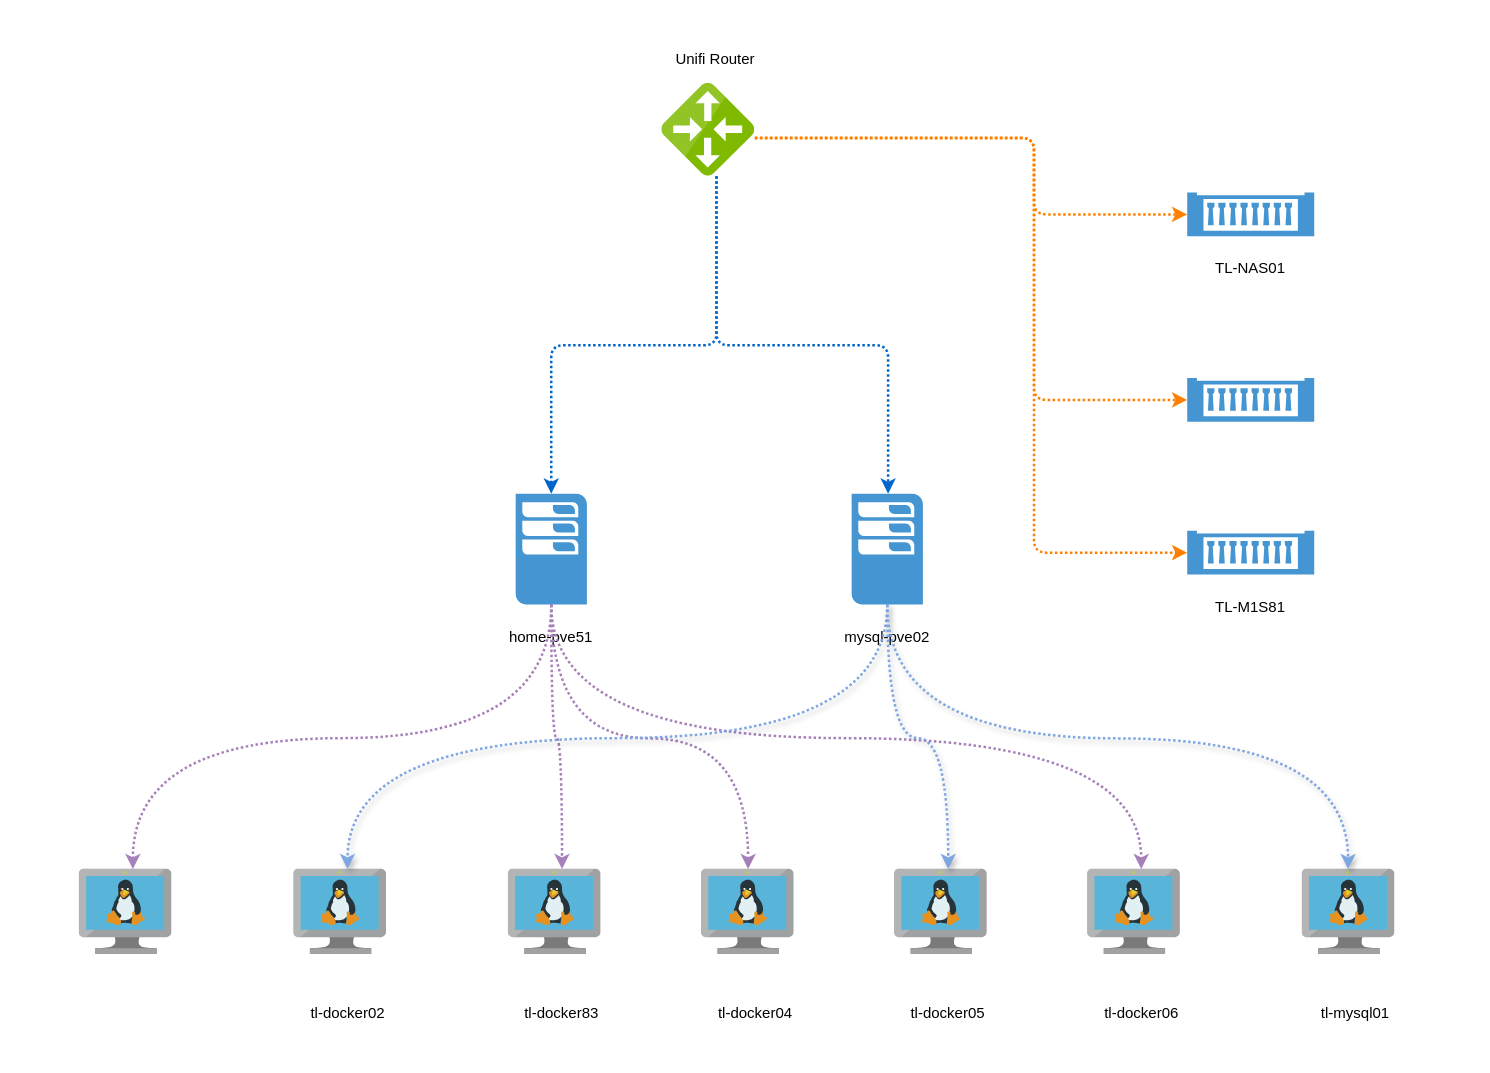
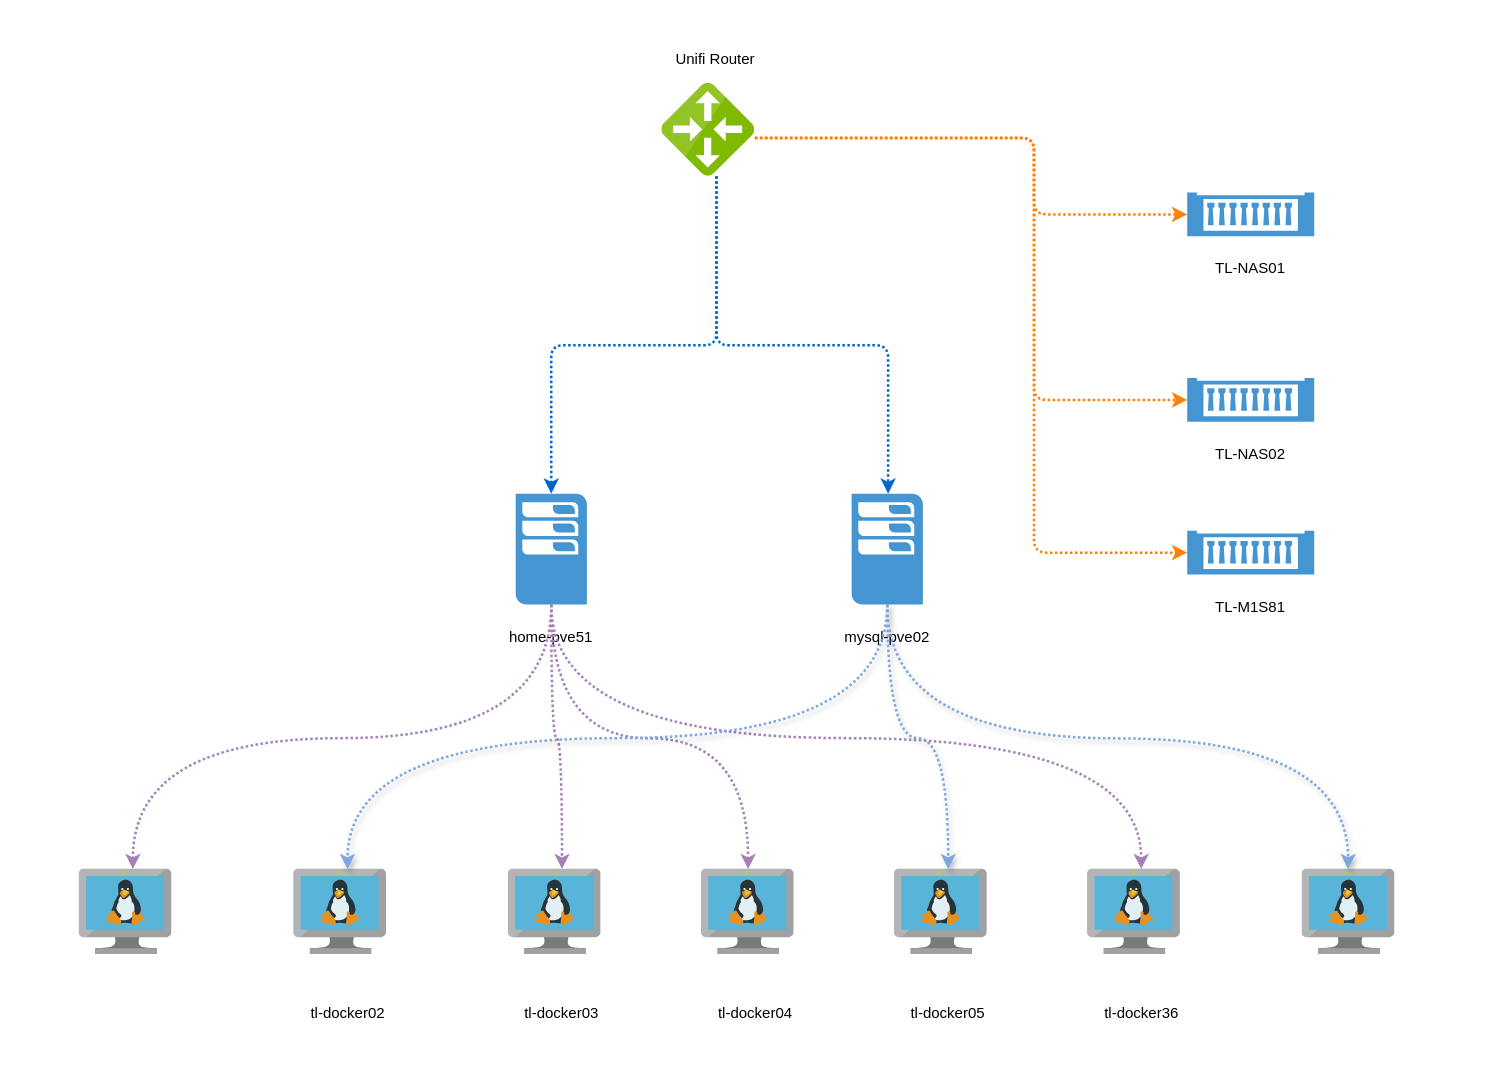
node "TL-NAS02": added
node "tl-docker83": label "tl-docker83" -> "tl-docker03"
node "tl-docker06": label "tl-docker06" -> "tl-docker36"
node "tl-mysql01": removed
